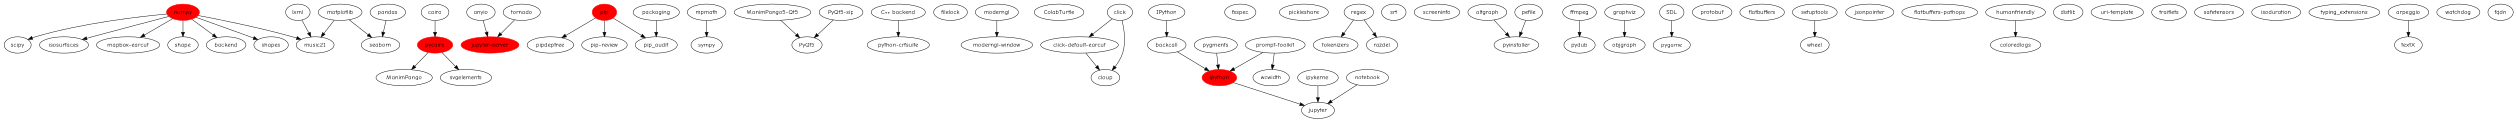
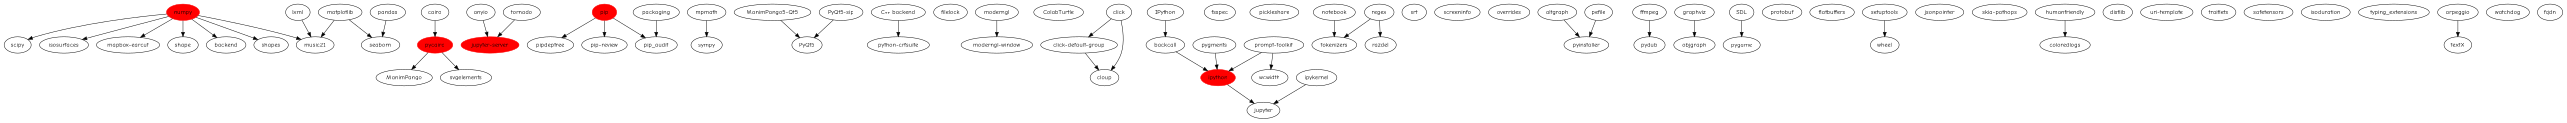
node "overrides": added
node "flatbuffers-pathops": label "flatbuffers-pathops" -> "skia-pathops"
node "click-default-earcut": label "click-default-earcut" -> "click-default-group"
edge "notebook" -> "jupyter": now "notebook" -> "tokenizers"
